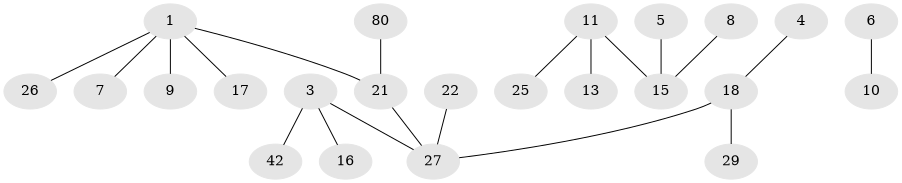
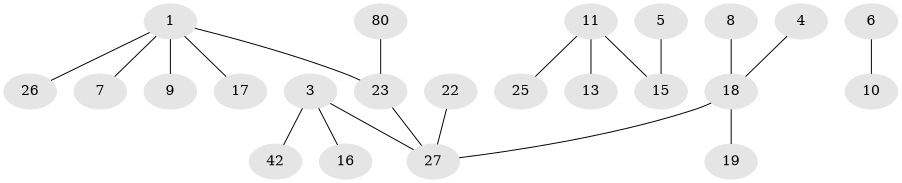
edge "8" -- "15": now "8" -- "18"
node "21": label "21" -> "23"
node "29": label "29" -> "19"
